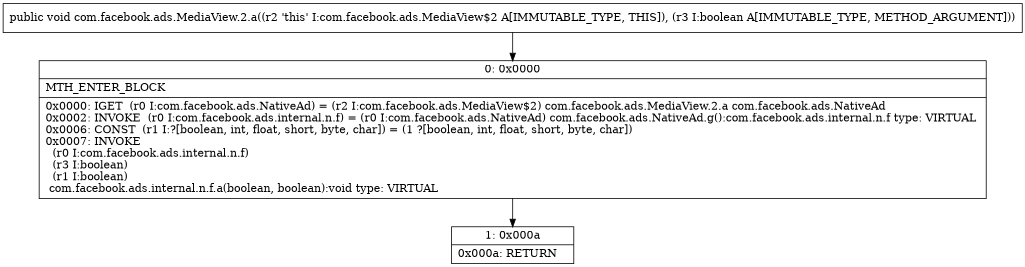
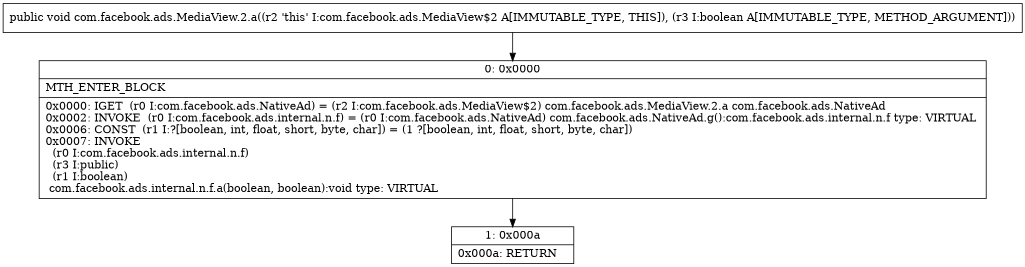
node "0: 0x0000": text "(r3 I:boolean)" -> "(r3 I:public)"
